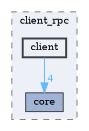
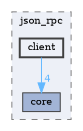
cluster "client_rpc": label "client_rpc" -> "json_rpc"
